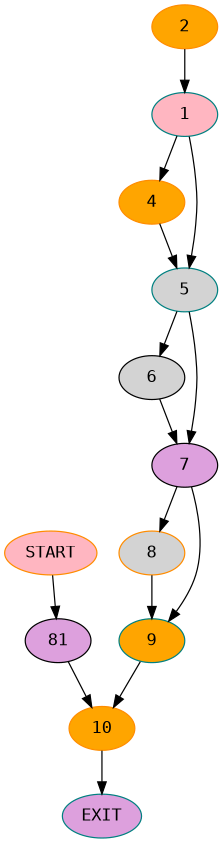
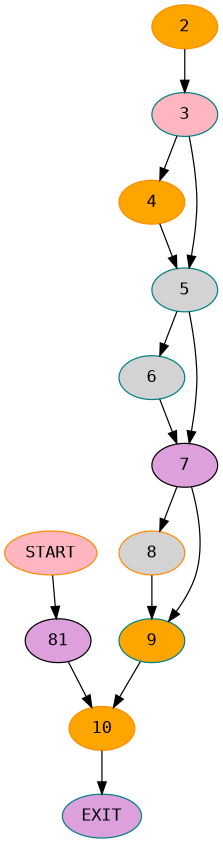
node "1": label "1" -> "3"
node "6": color black -> teal
